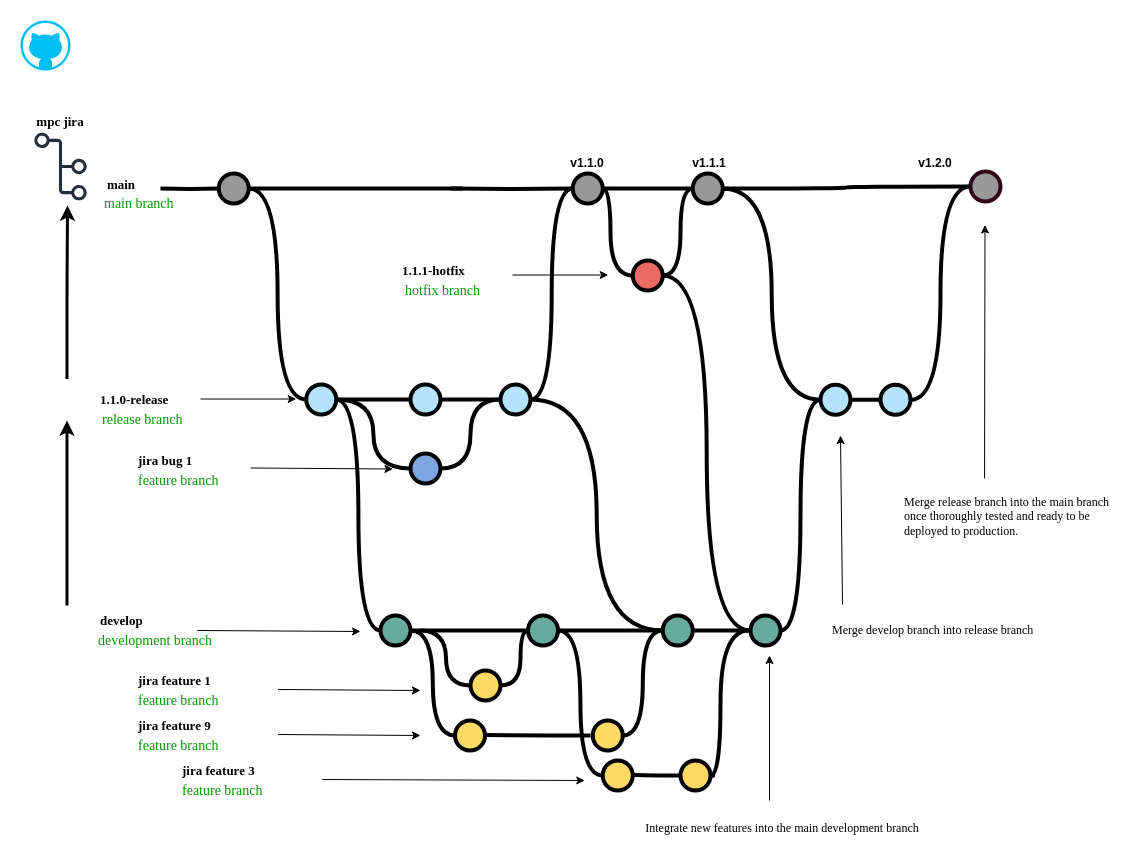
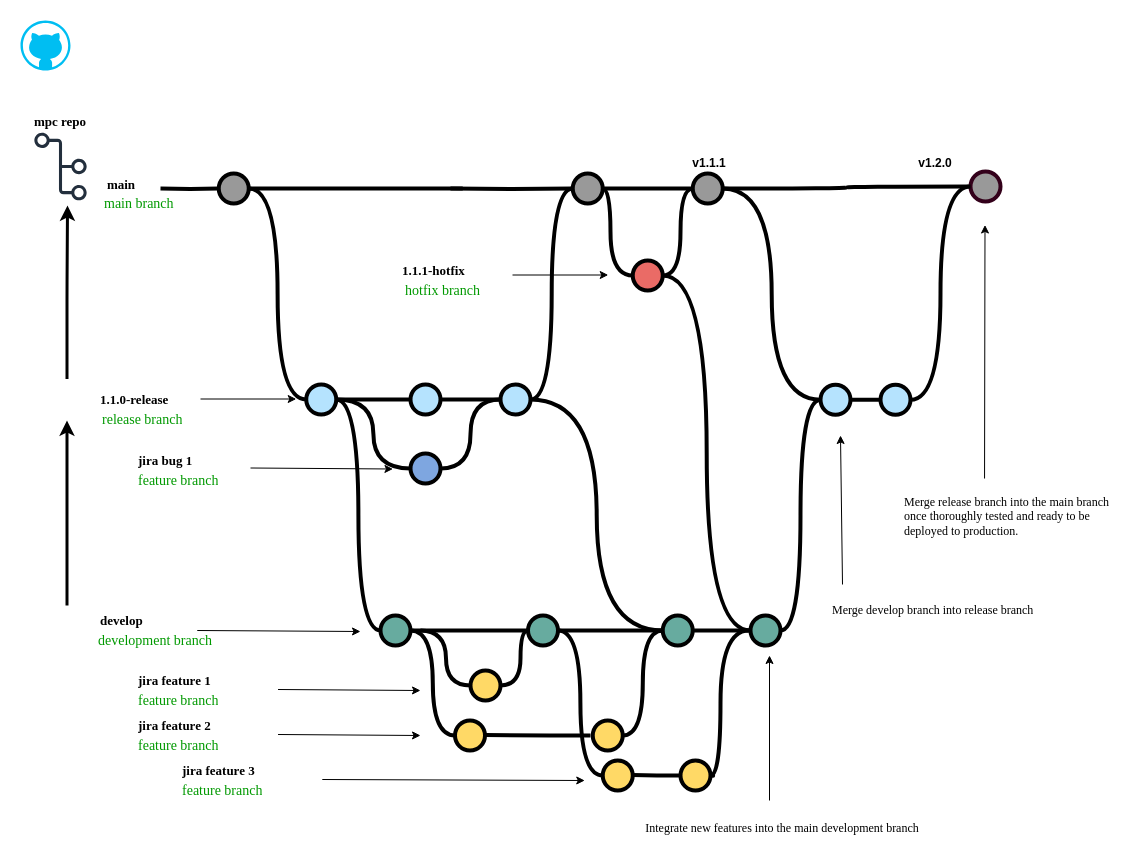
node "mpc jira": label "mpc jira" -> "mpc repo"
node "v1.1.0": removed
node "Merge develop branch into release branch": moved (951, 631) -> (951, 611)
node "jira feature 9": label "jira feature 9" -> "jira feature 2"
